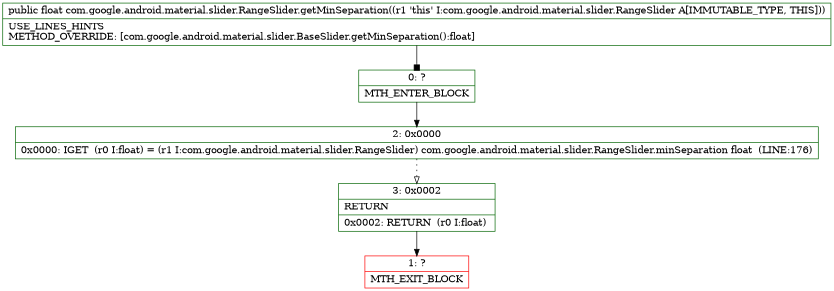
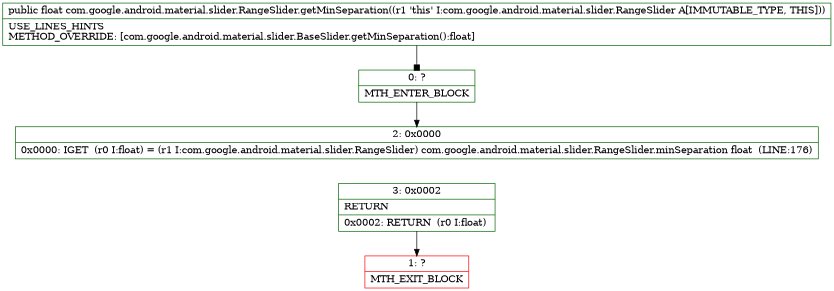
edge "2: 0x0000" -> "3: 0x0002": removed
